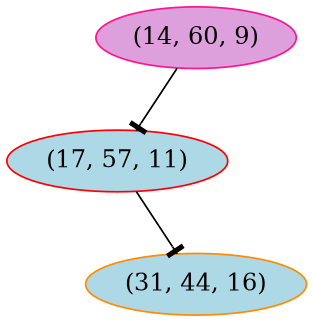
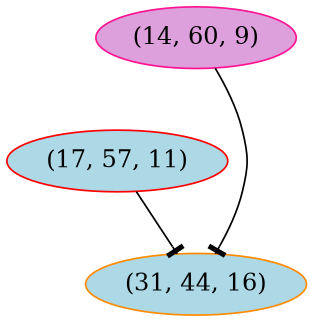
edge "(14, 60, 9)" -> "(17, 57, 11)": now "(14, 60, 9)" -> "(31, 44, 16)"
